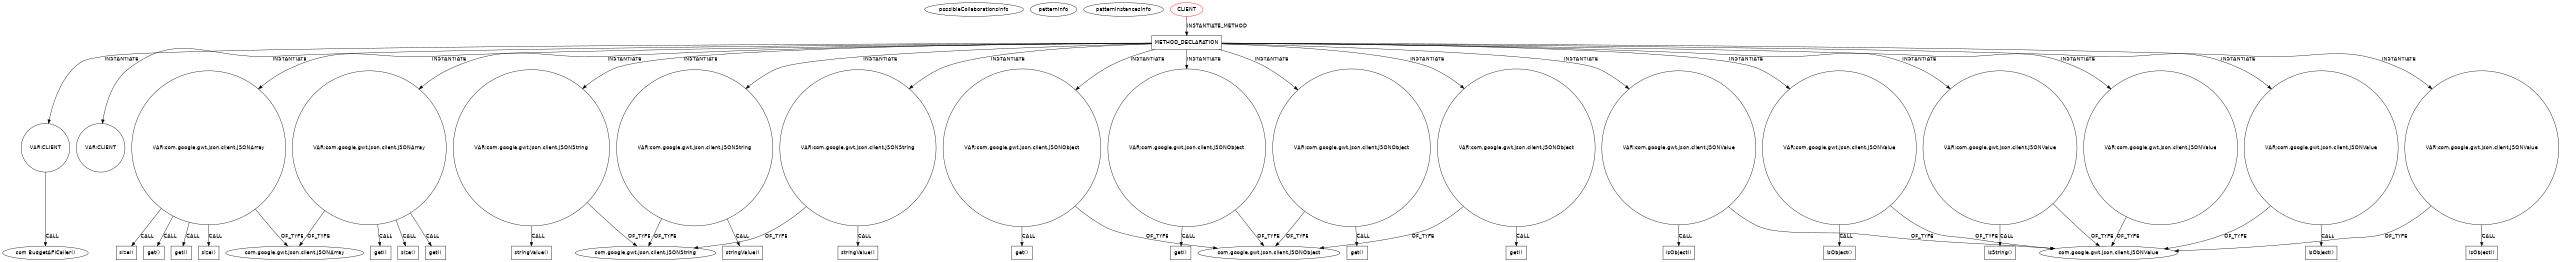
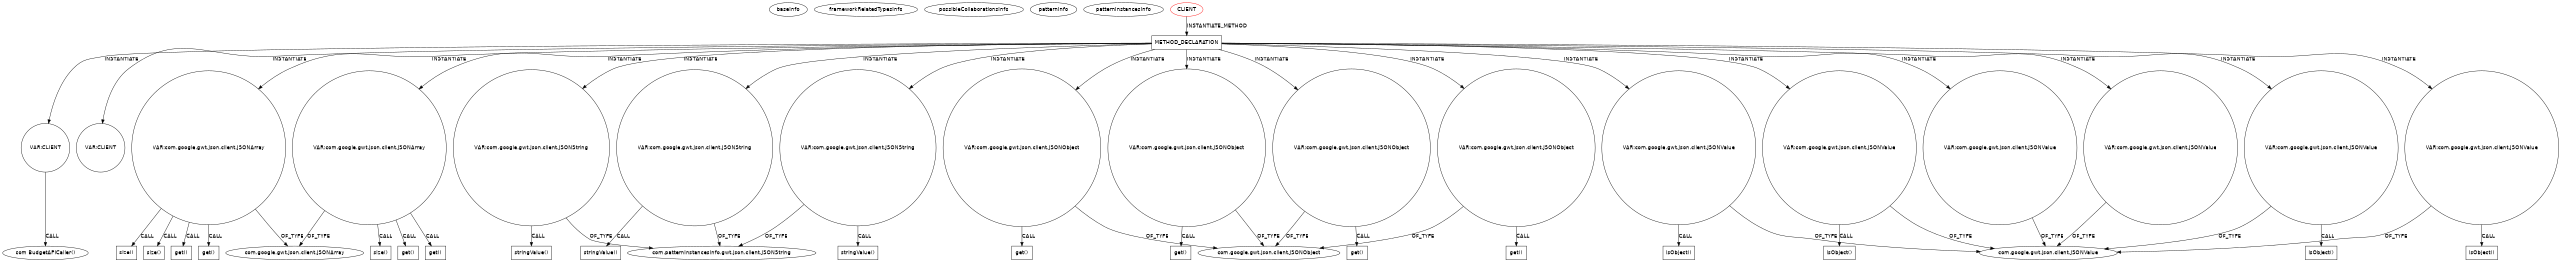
node "baseInfo": added
node "frameworkRelatedTypesInfo": added
node "com.google.gwt.json.client.JSONString": label "com.google.gwt.json.client.JSONString" -> "com.patternInstancesInfo.gwt.json.client.JSONString"
node "isString()": removed
